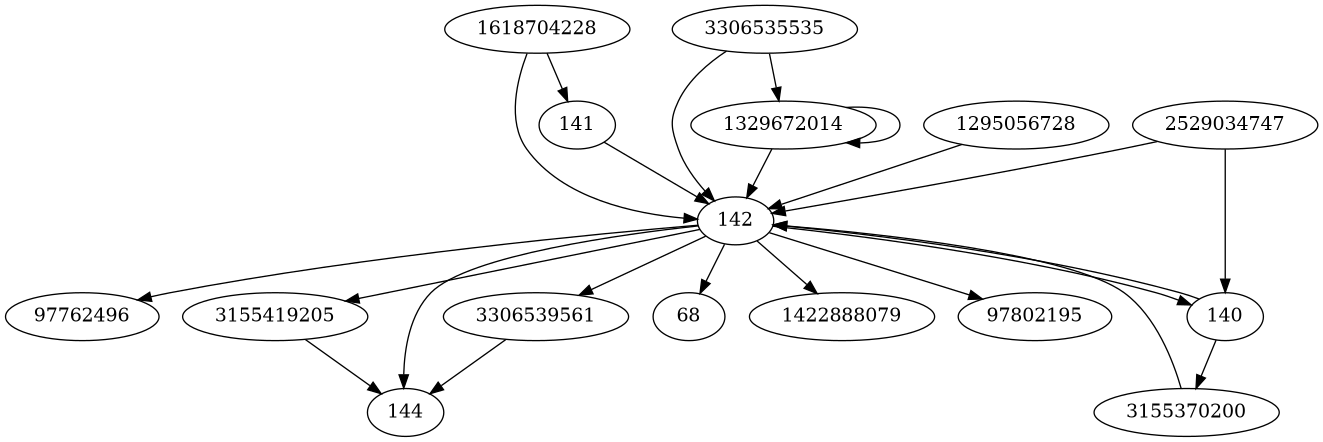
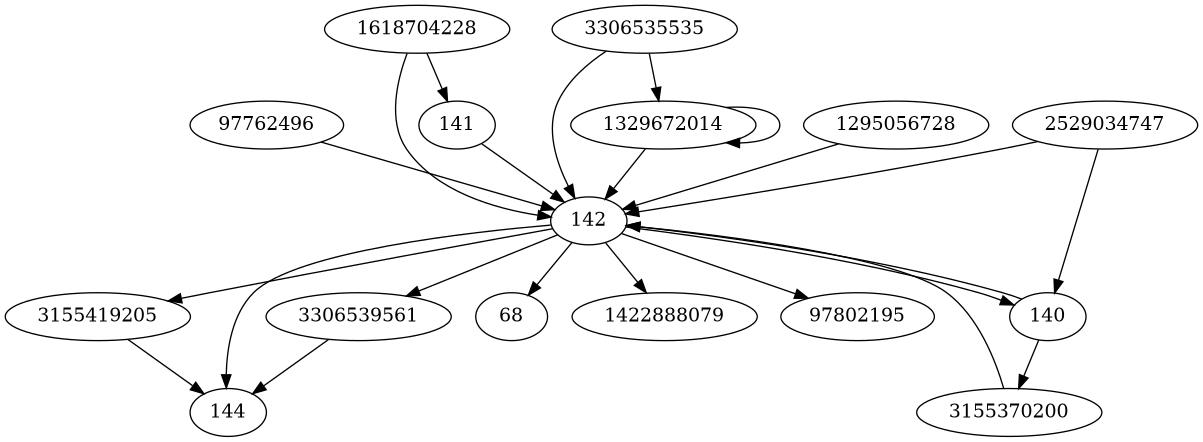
edge "142" -> "97762496": reversed
